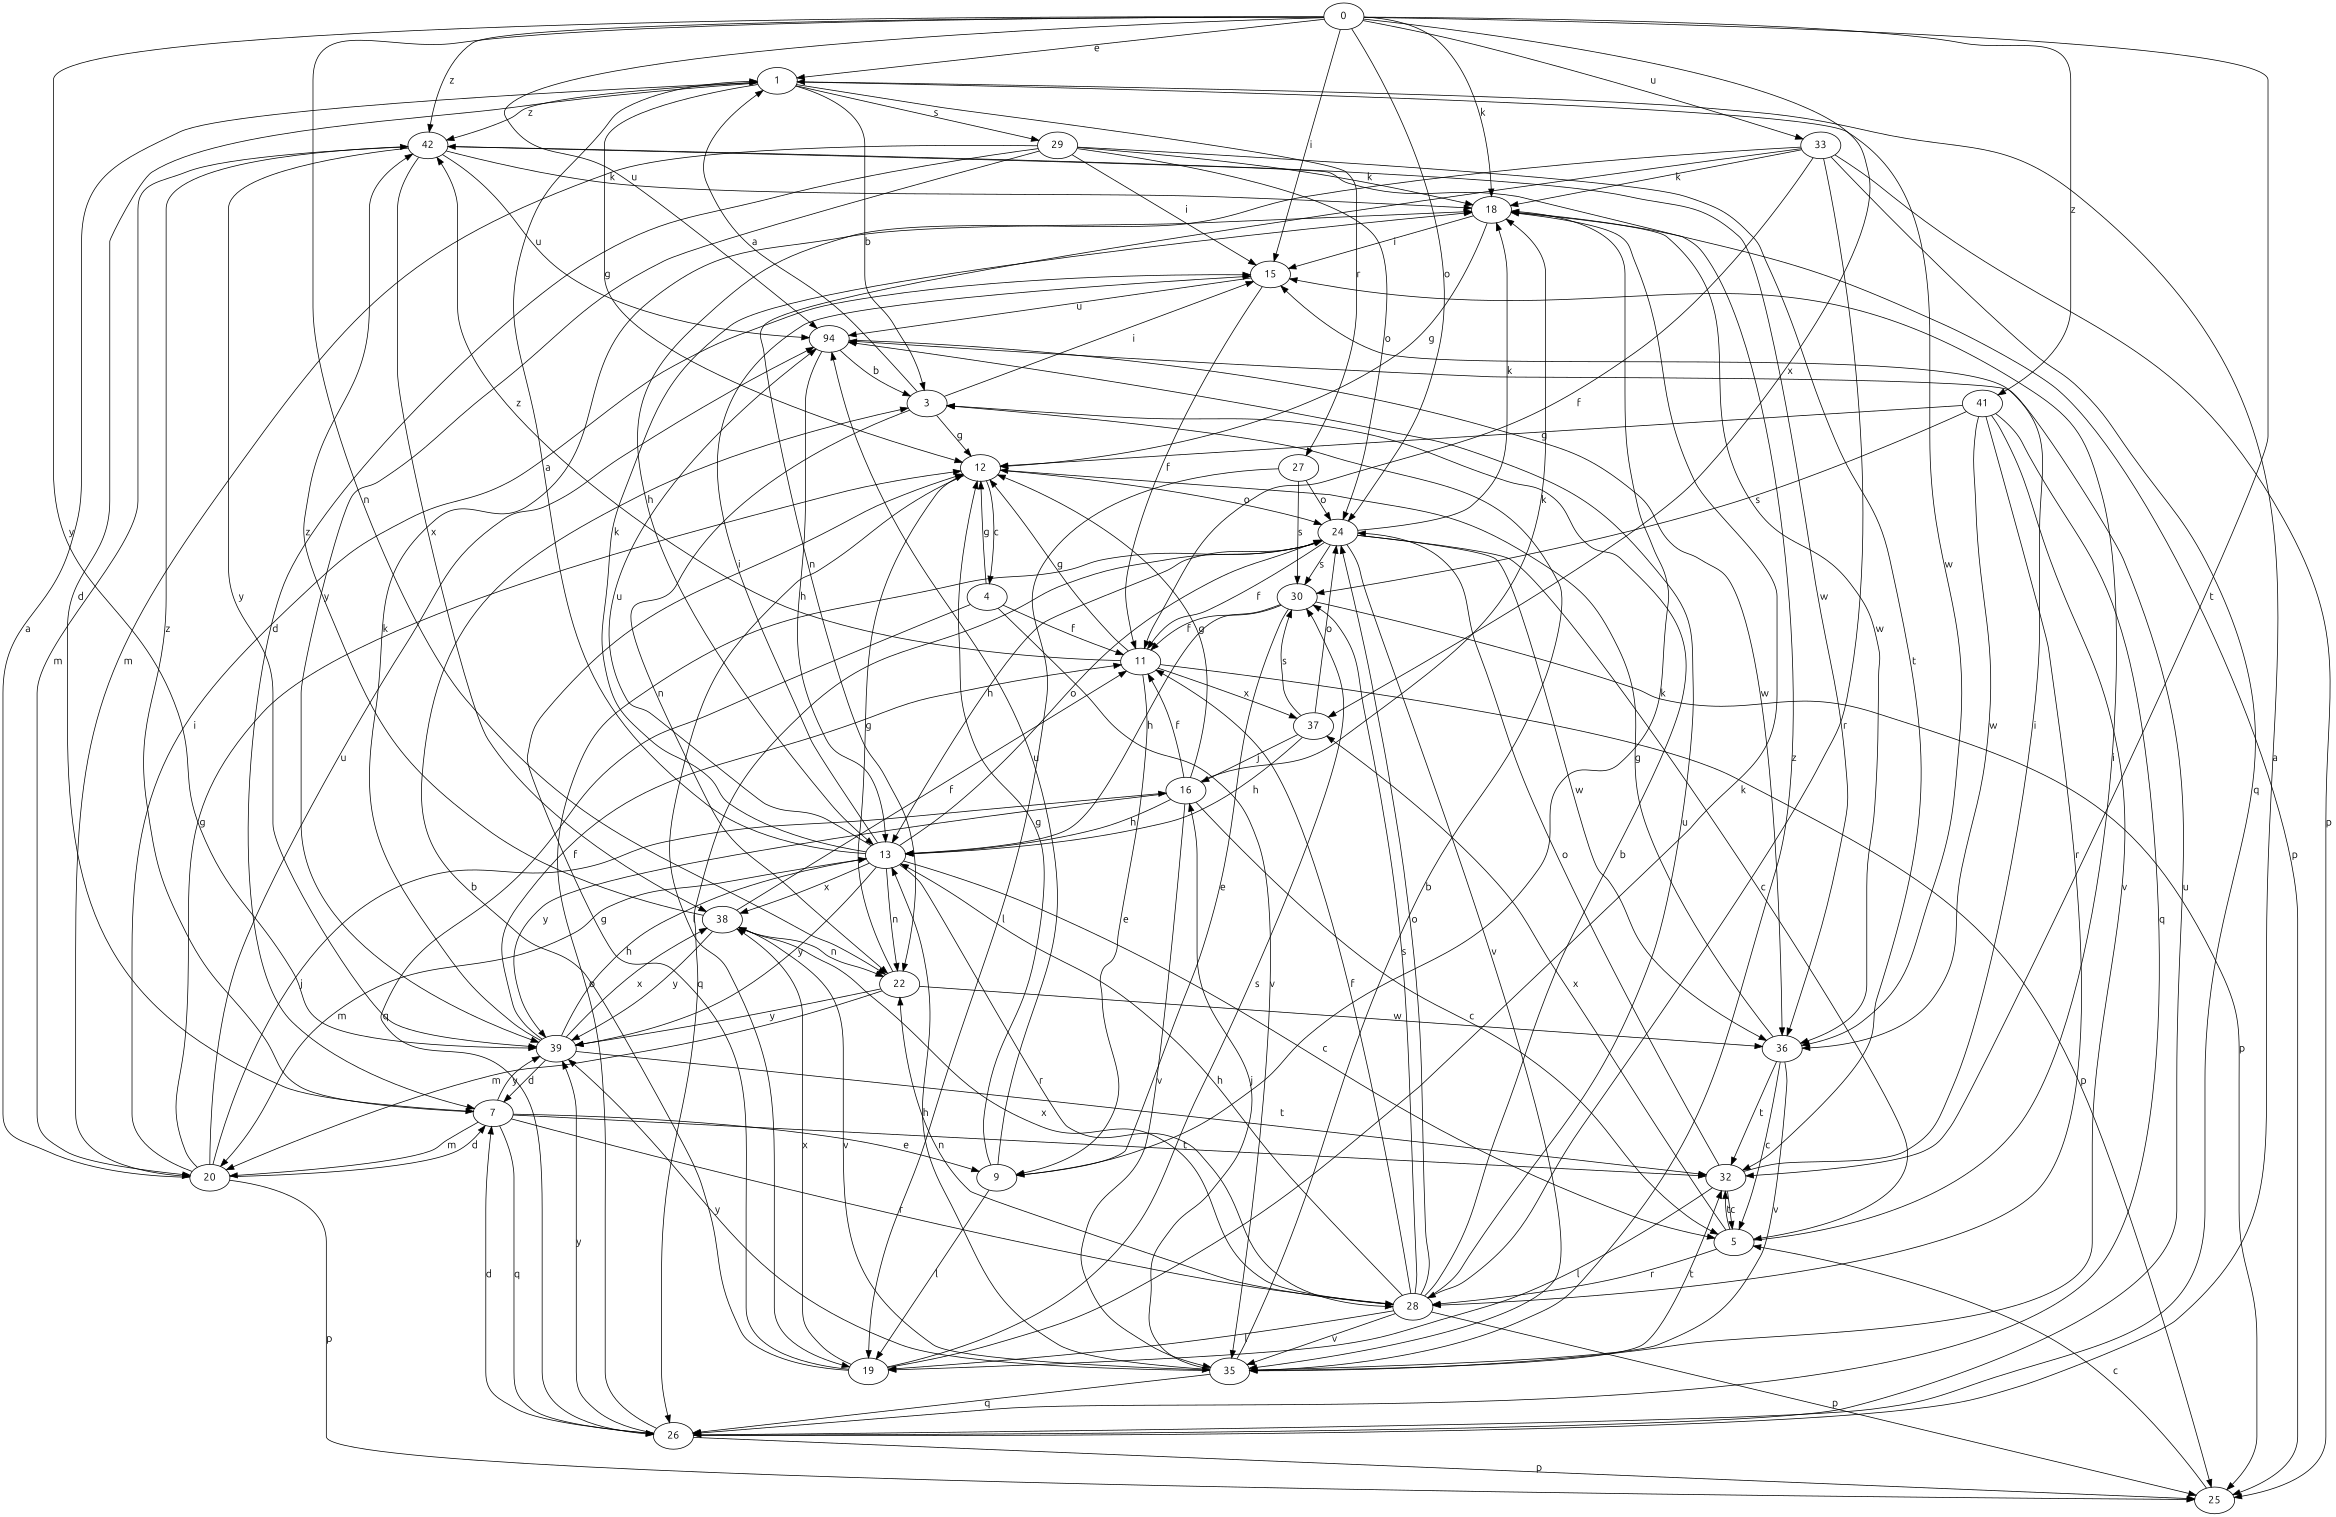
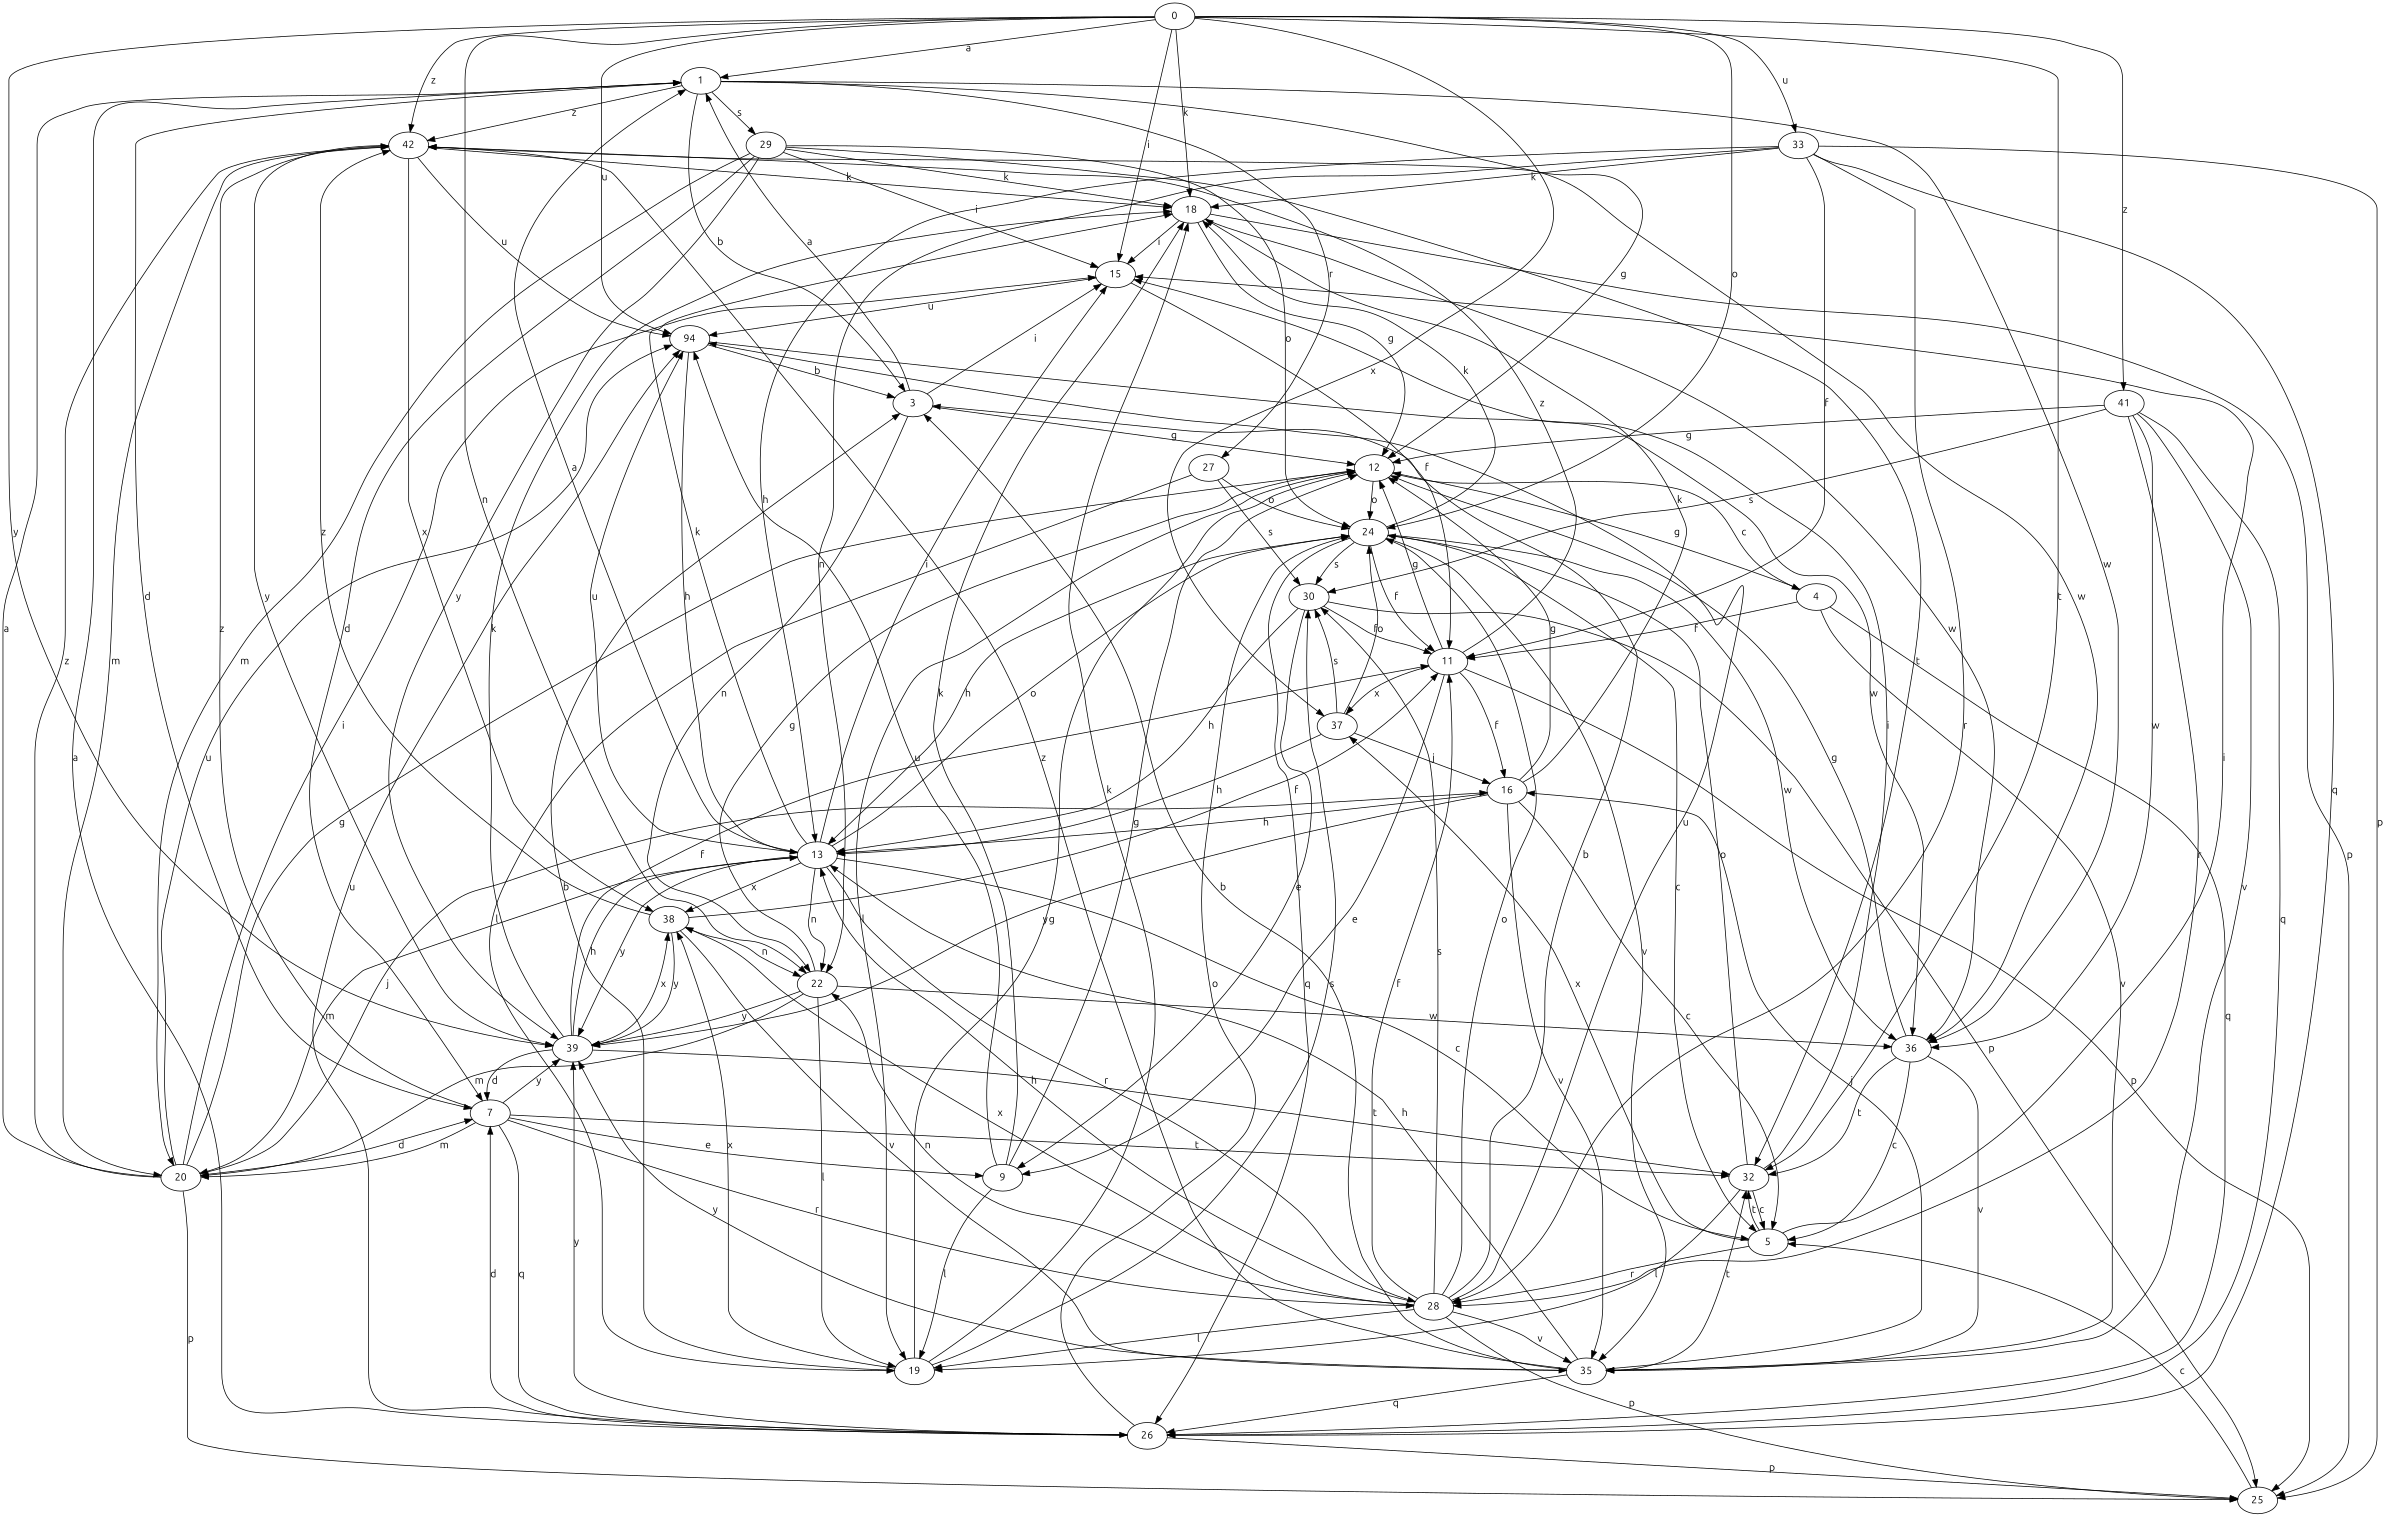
edge "0" -> "1": label "e" -> "a"
edge "20" -> "42": added, label "z"
edge "16" -> "11": reversed
edge "22" -> "19": added, label "l"
